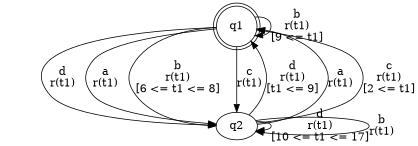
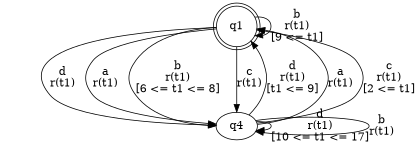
node "q2": label "q2" -> "q4"
